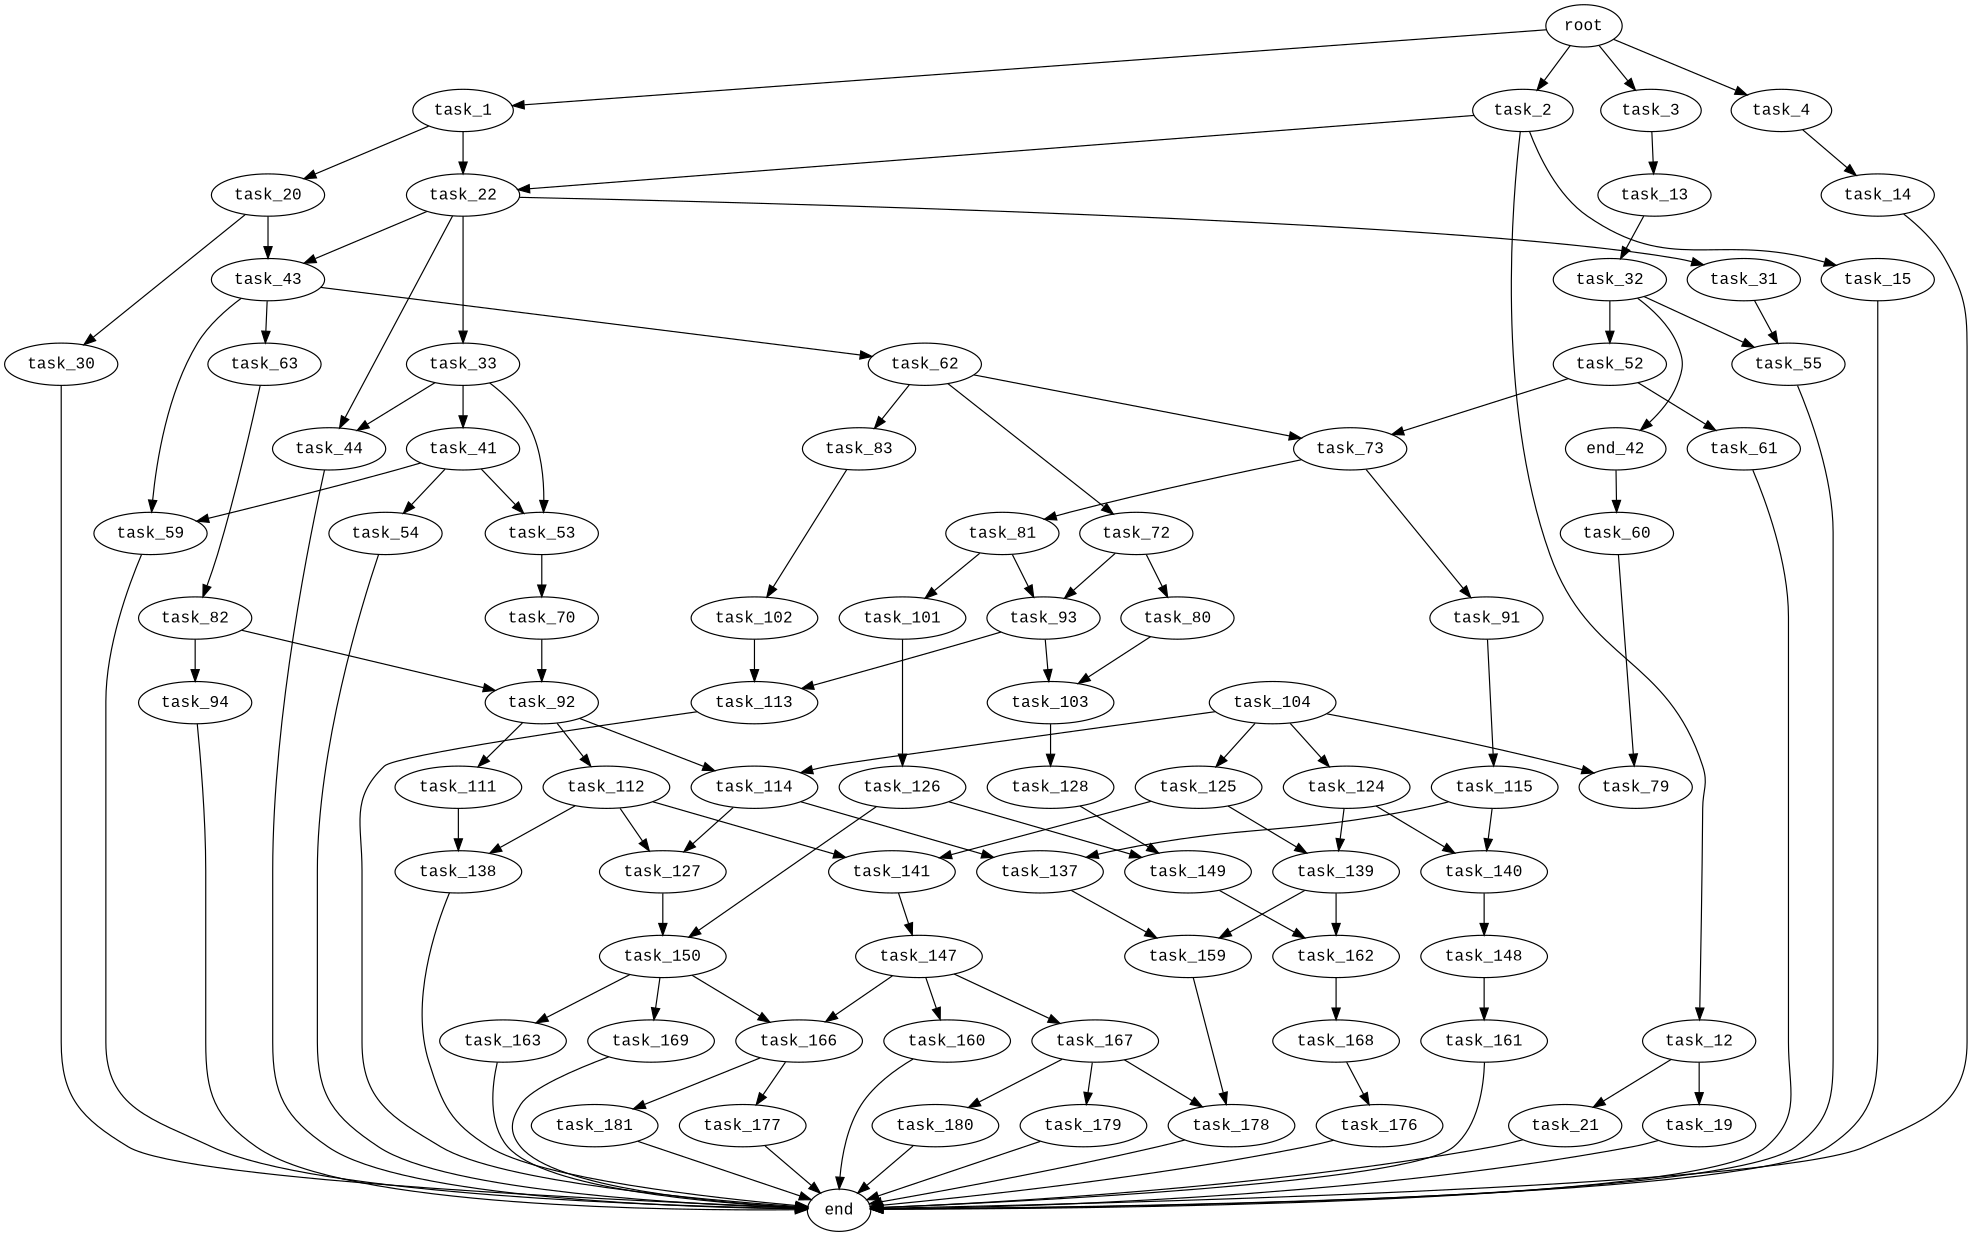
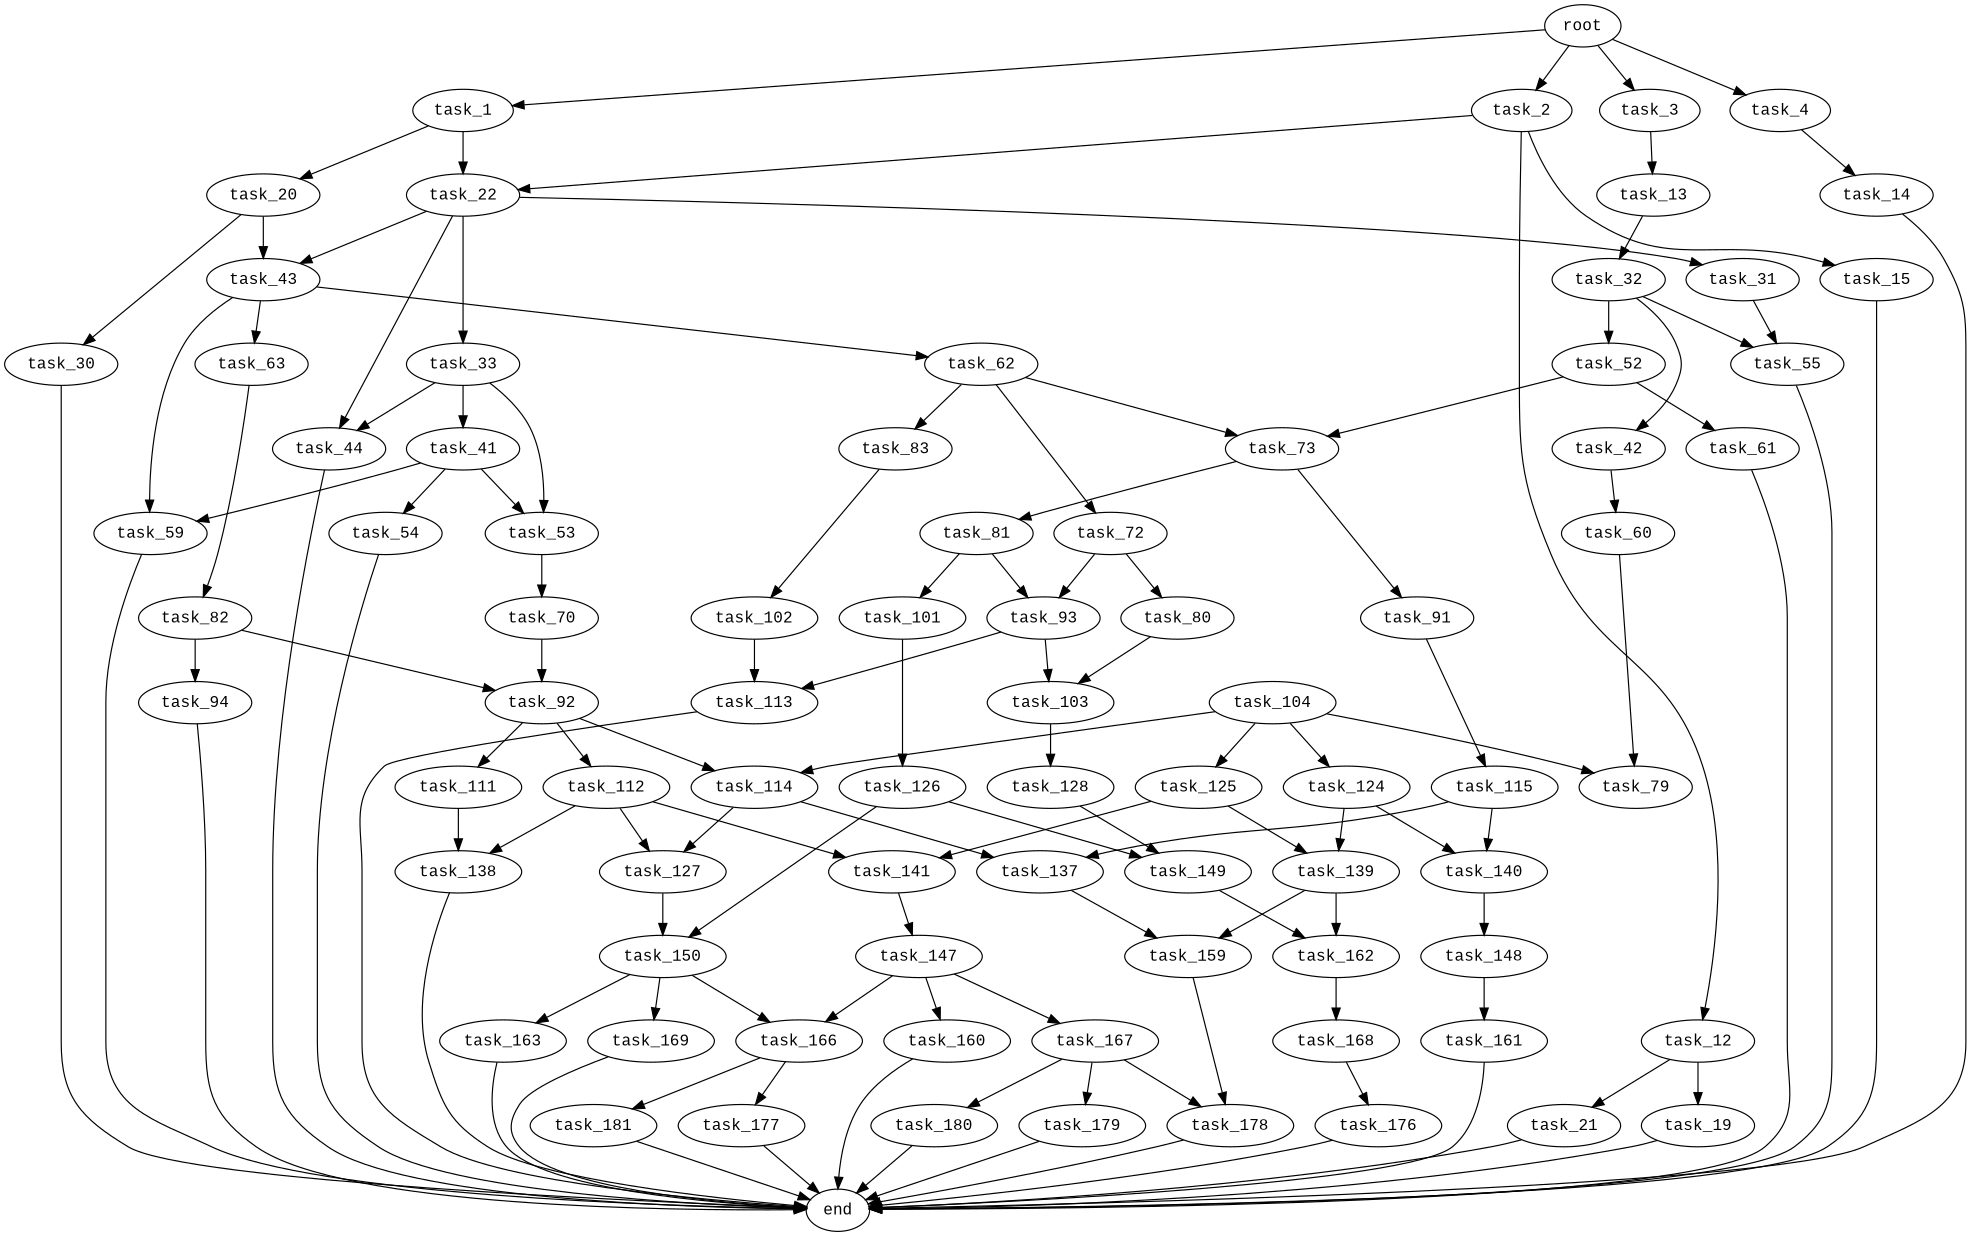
node "end_42": label "end_42" -> "task_42"
